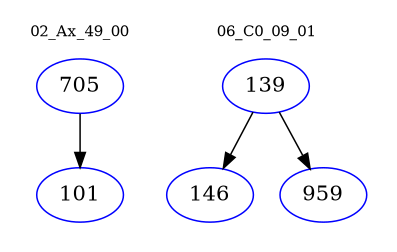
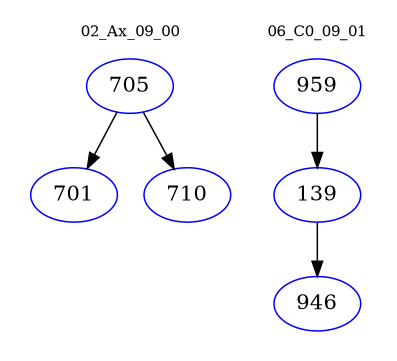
cluster "02_Ax_49_00": label "02_Ax_49_00" -> "02_Ax_09_00"
edge "139" -> "959": reversed
node "101": label "101" -> "701"
node "710": added
node "146": label "146" -> "946"
